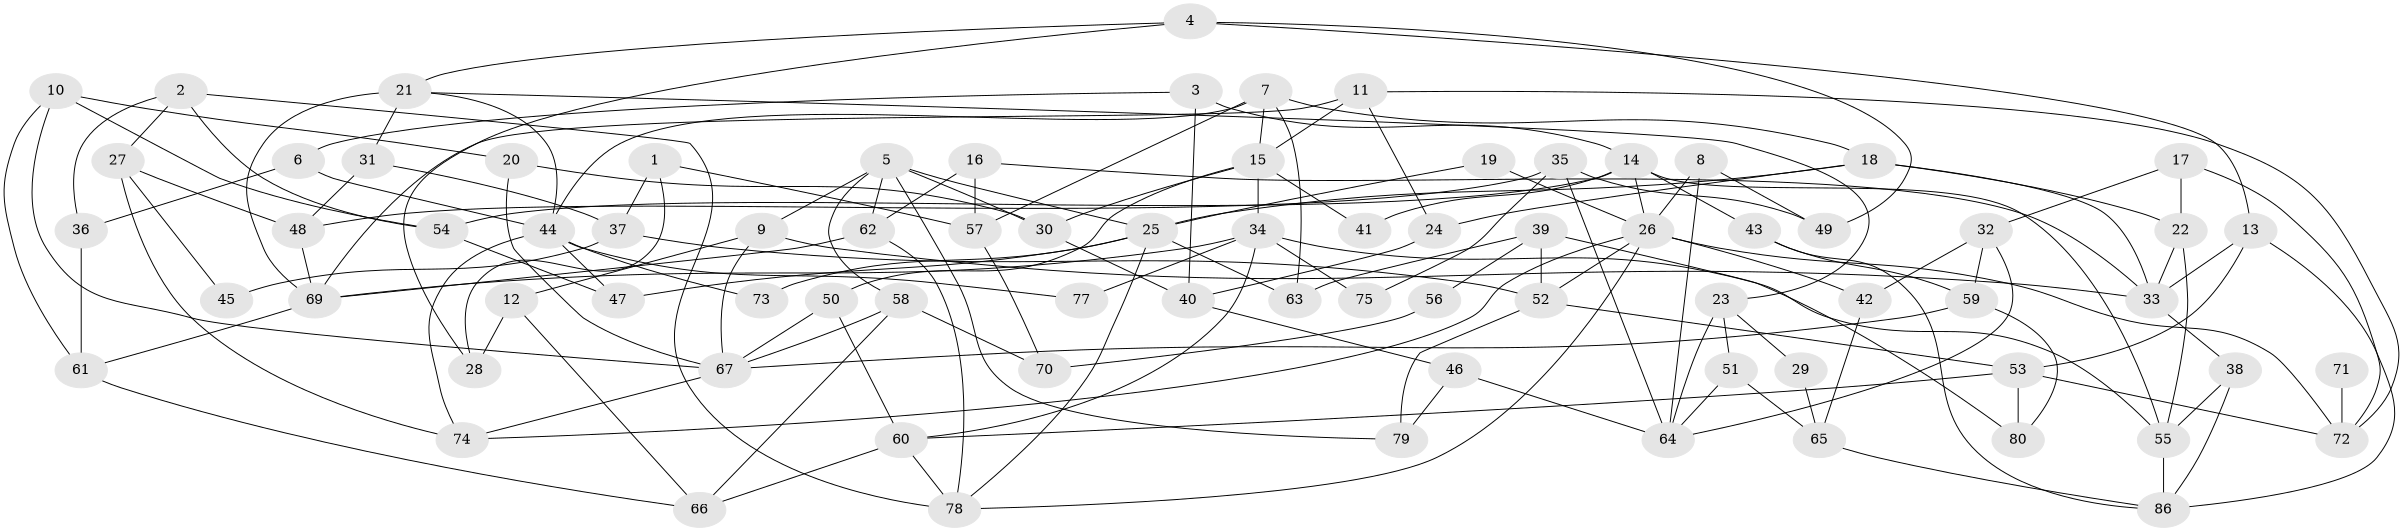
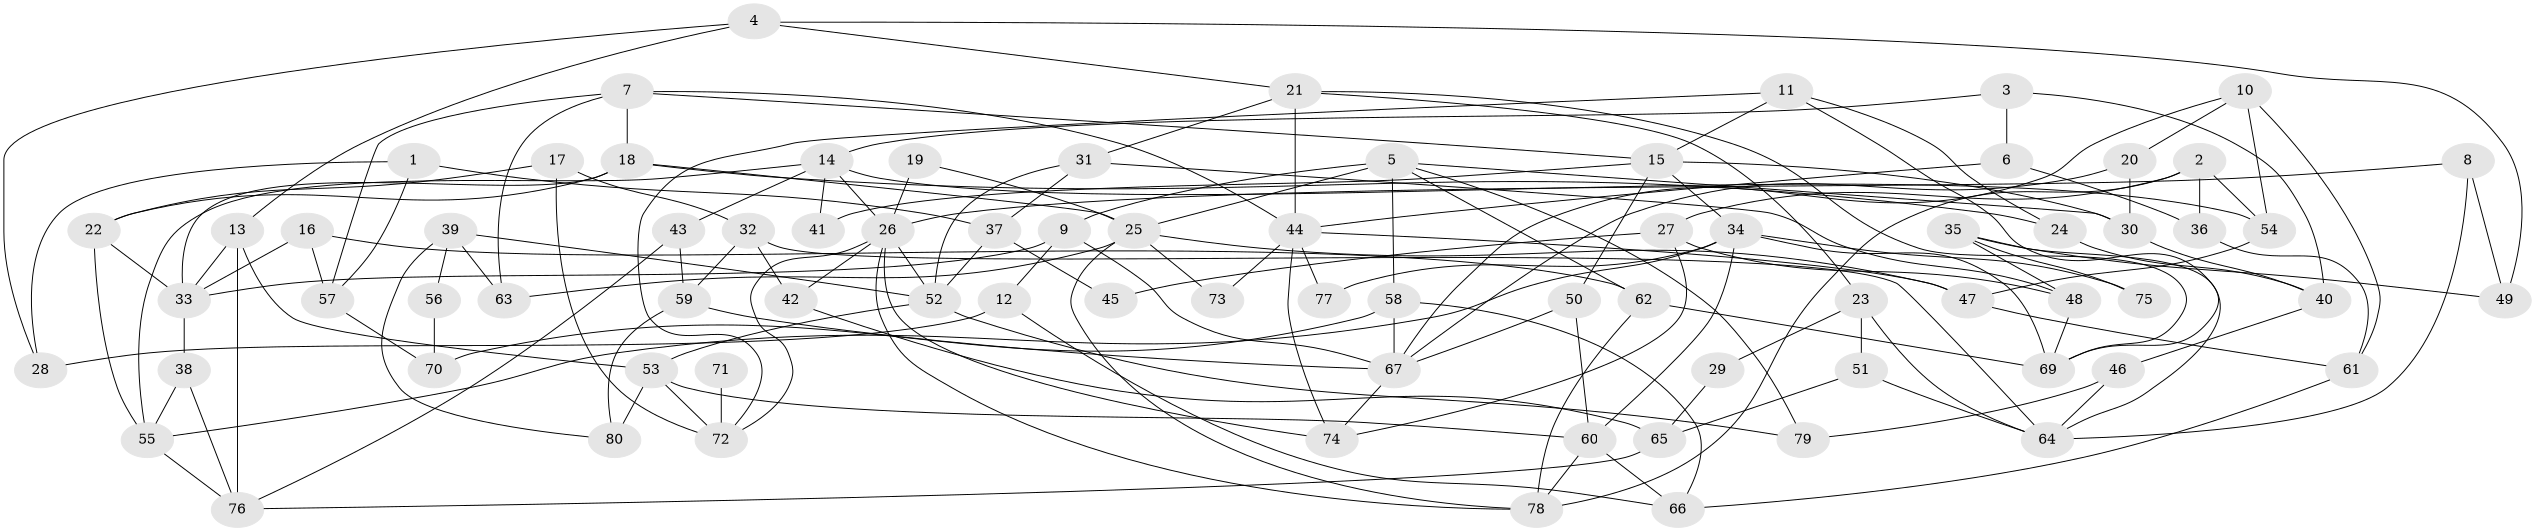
edge "31" -- "52": added
edge "69" -- "61": now "47" -- "61"
node "86": label "86" -> "76"
